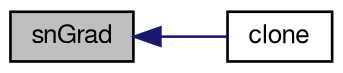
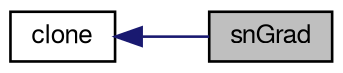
edge "clone" -> "snGrad": reversed
